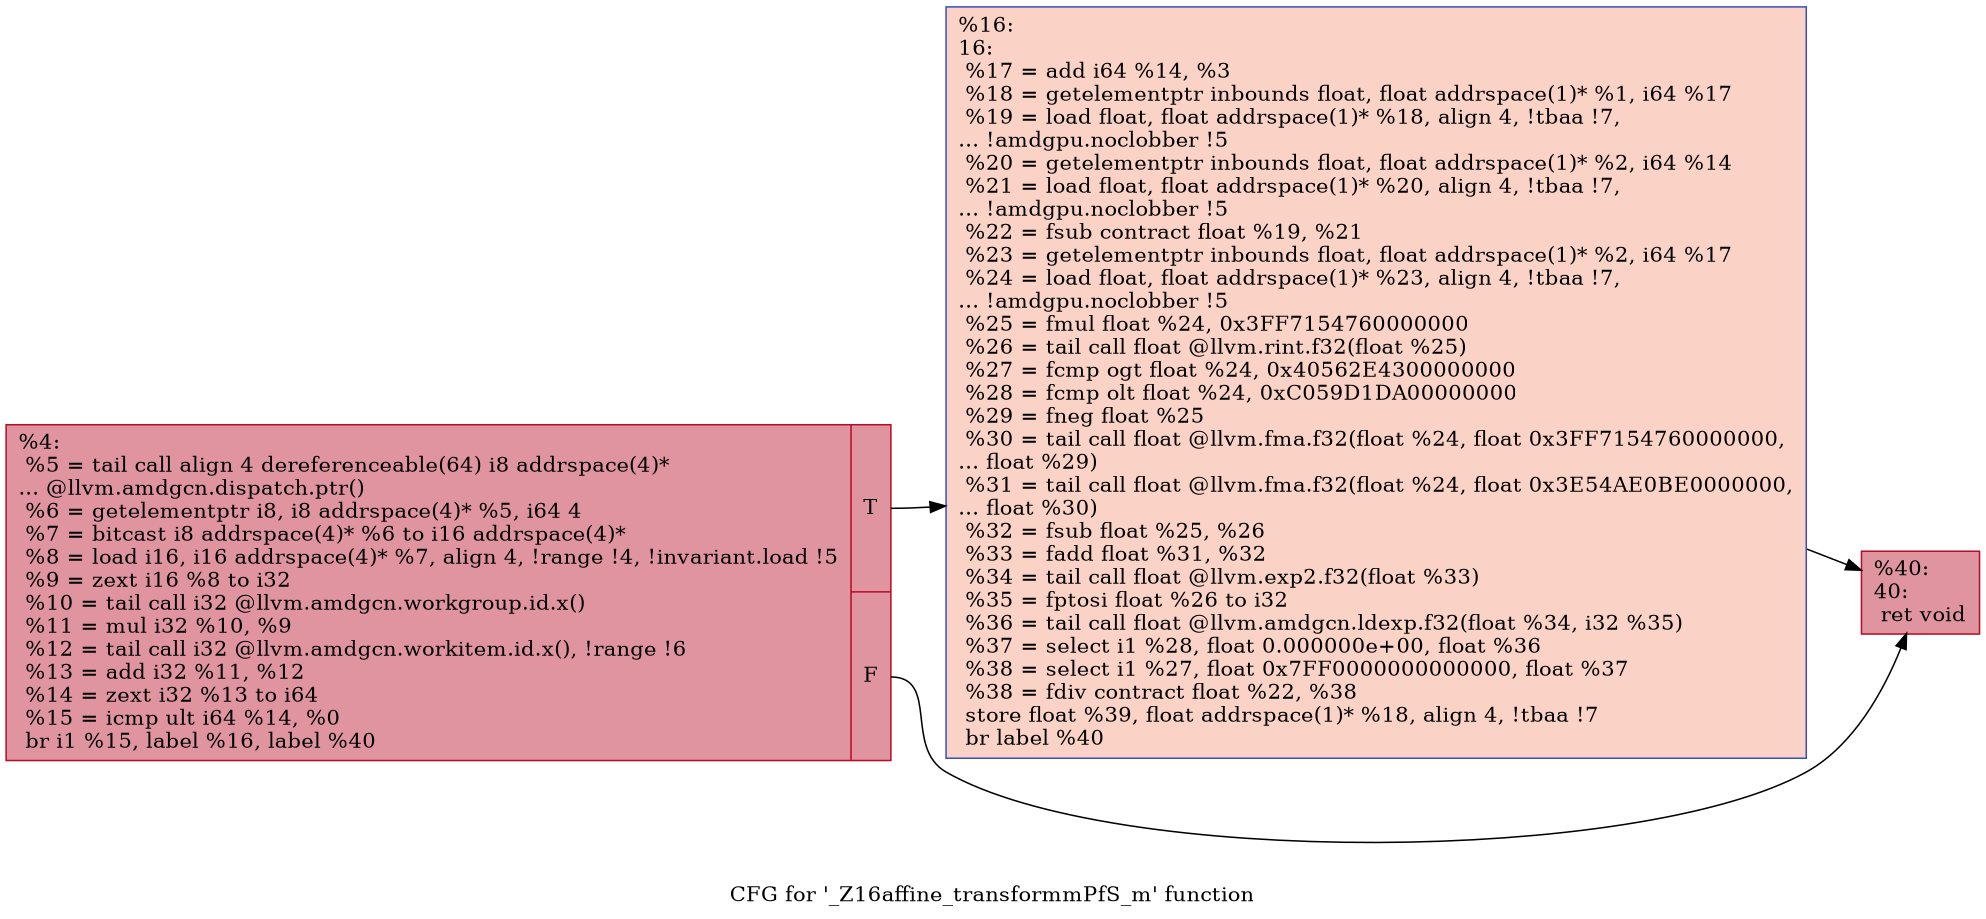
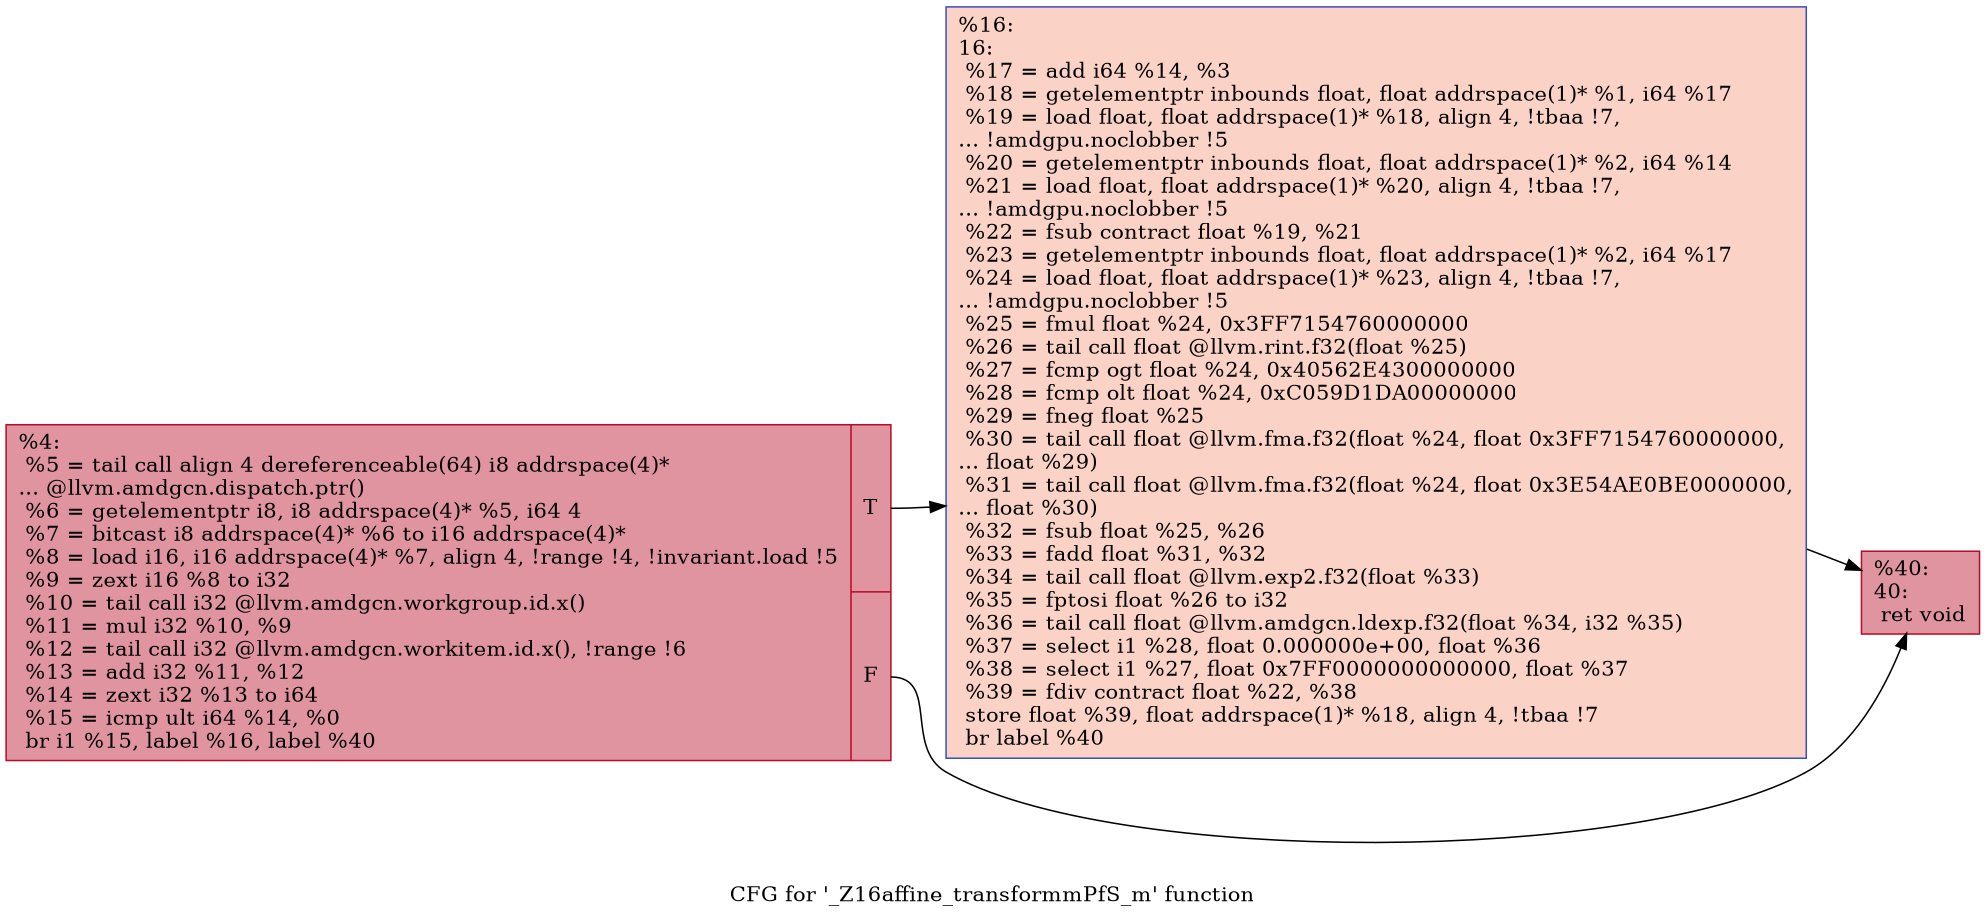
node "%16:": text "%38 = fdiv contract float %22, %38" -> "%39 = fdiv contract float %22, %38"
